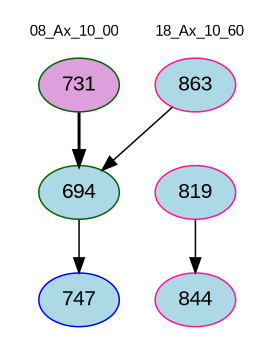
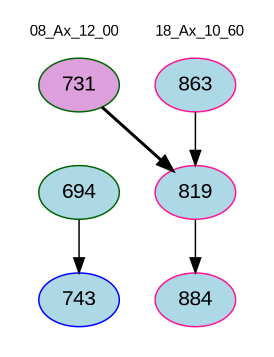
cluster "08_Ax_10_00": label "08_Ax_10_00" -> "08_Ax_12_00"
edge "863" -> "694": now "863" -> "819"
edge "731" -> "694": now "731" -> "819"
node "747": label "747" -> "743"
node "844": label "844" -> "884"
